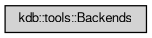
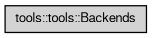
node "kdb::tools::Backends": label "kdb::tools::Backends" -> "tools::tools::Backends"
